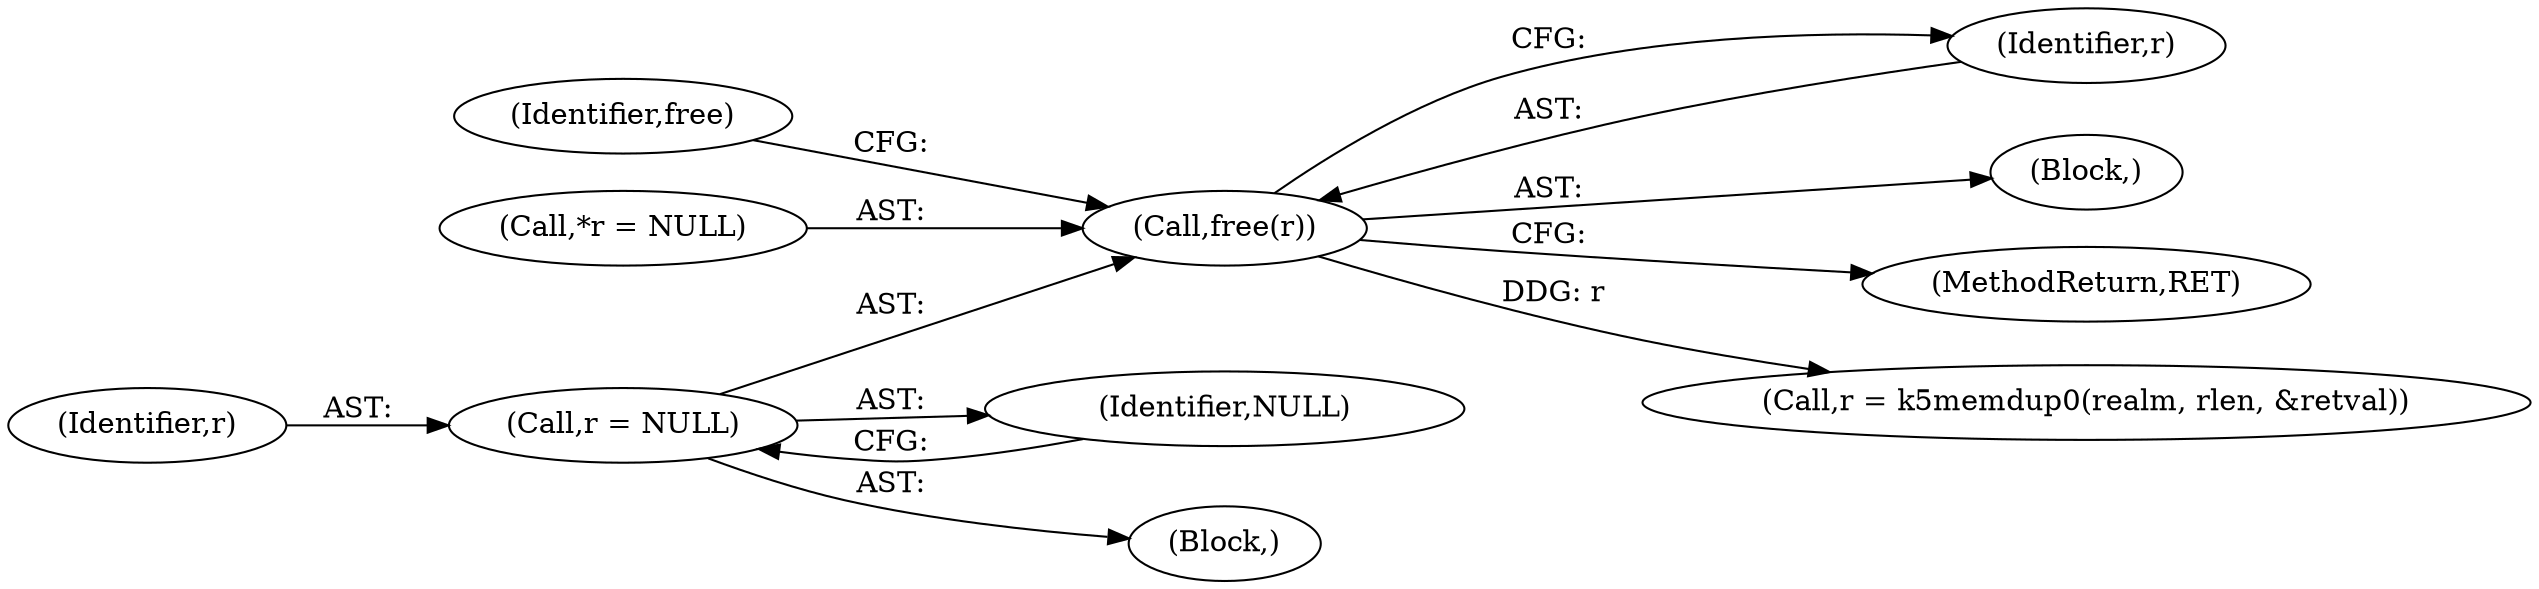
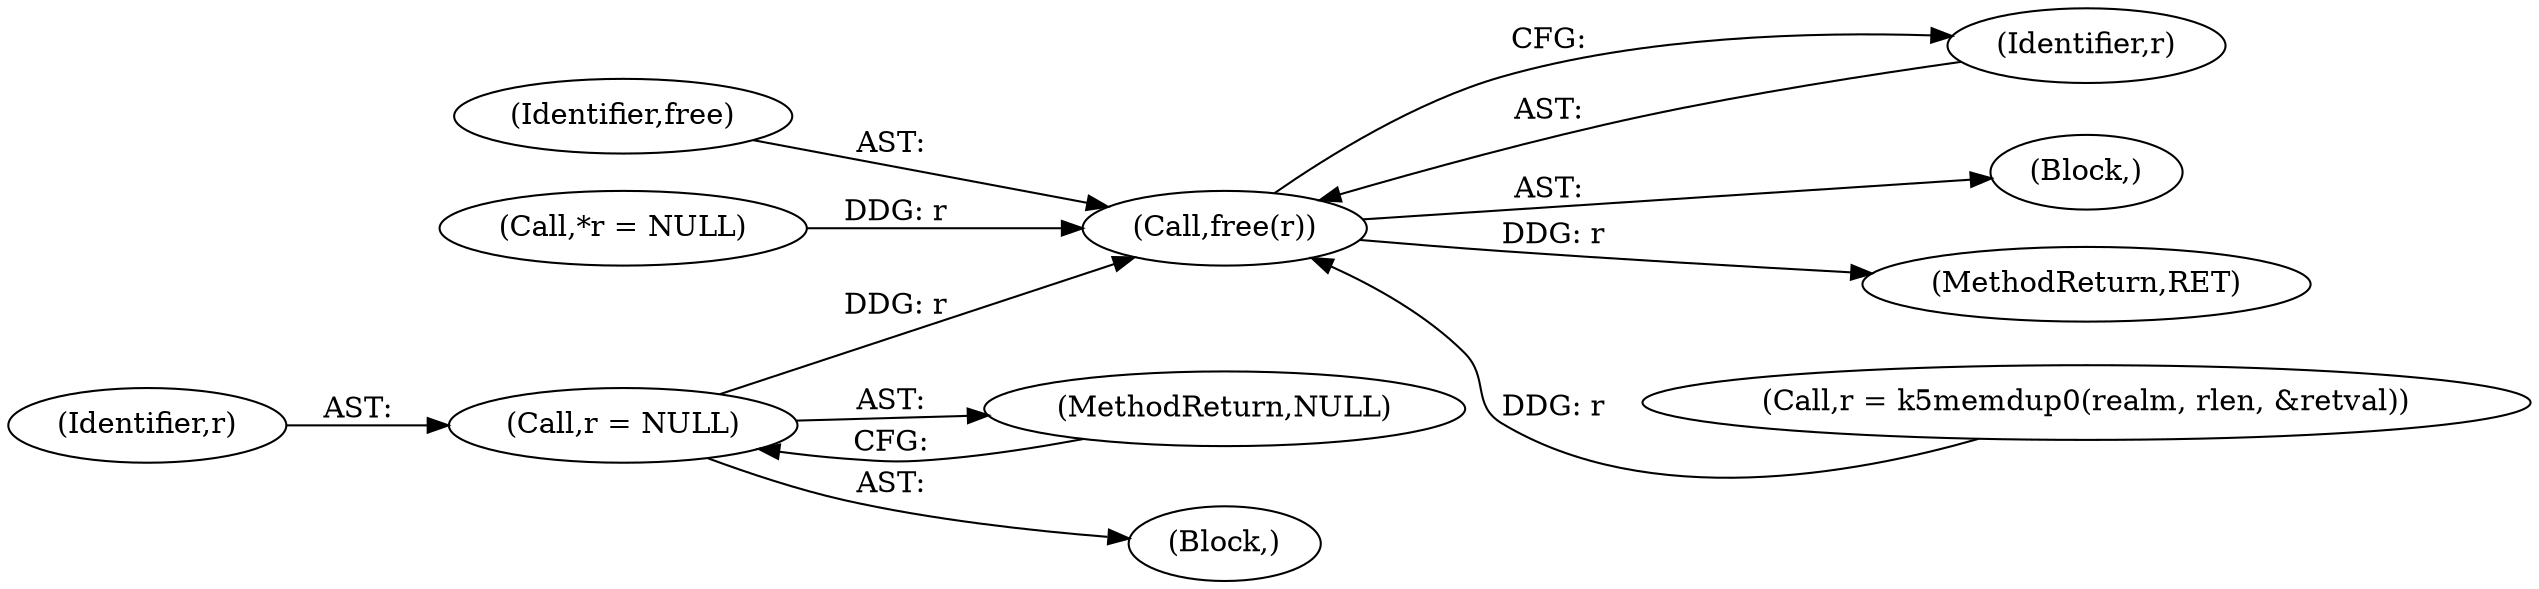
edge "(Identifier,free)" -> "(Call,free(r))": label "CFG: " -> "AST: "
edge "(Call,*r = NULL)" -> "(Call,free(r))": label "AST: " -> "DDG: r"
edge "(Call,free(r))" -> "(MethodReturn,RET)": label "CFG: " -> "DDG: r"
edge "(Call,r = NULL)" -> "(Call,free(r))": label "AST: " -> "DDG: r"
edge "(Call,free(r))" -> "(Call,r = k5memdup0(realm, rlen, &retval))": reversed
node "(Identifier,NULL)": label "(Identifier,NULL)" -> "(MethodReturn,NULL)"
